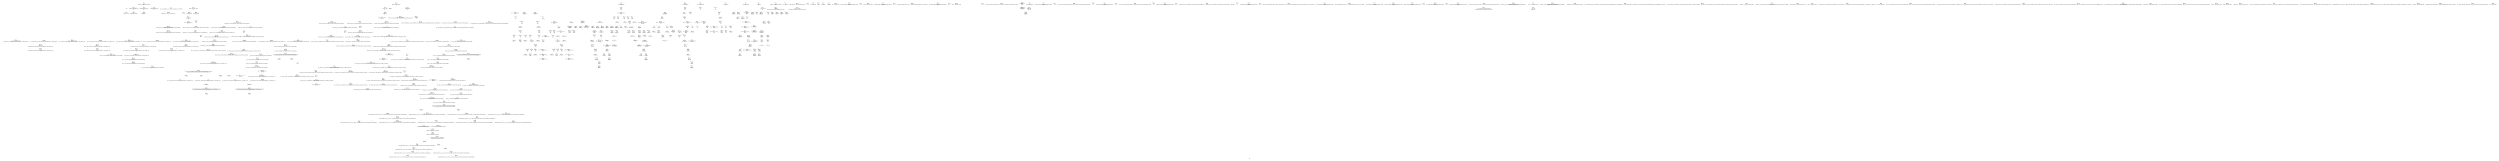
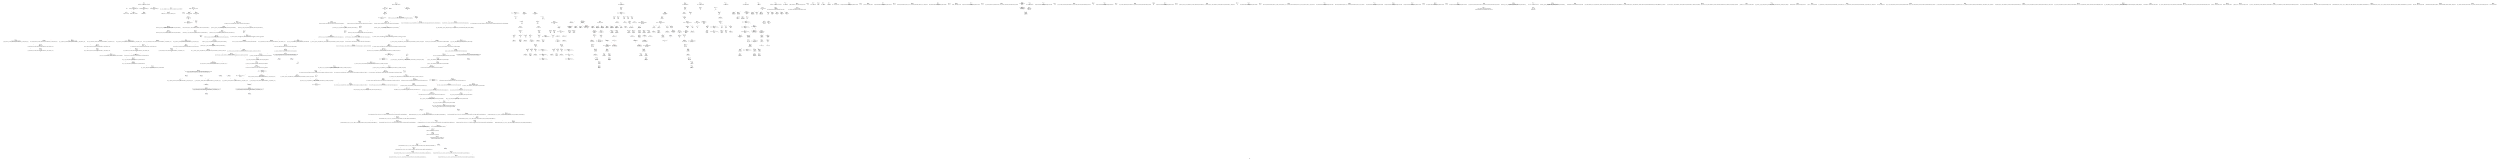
node "NodeID: 10": added
